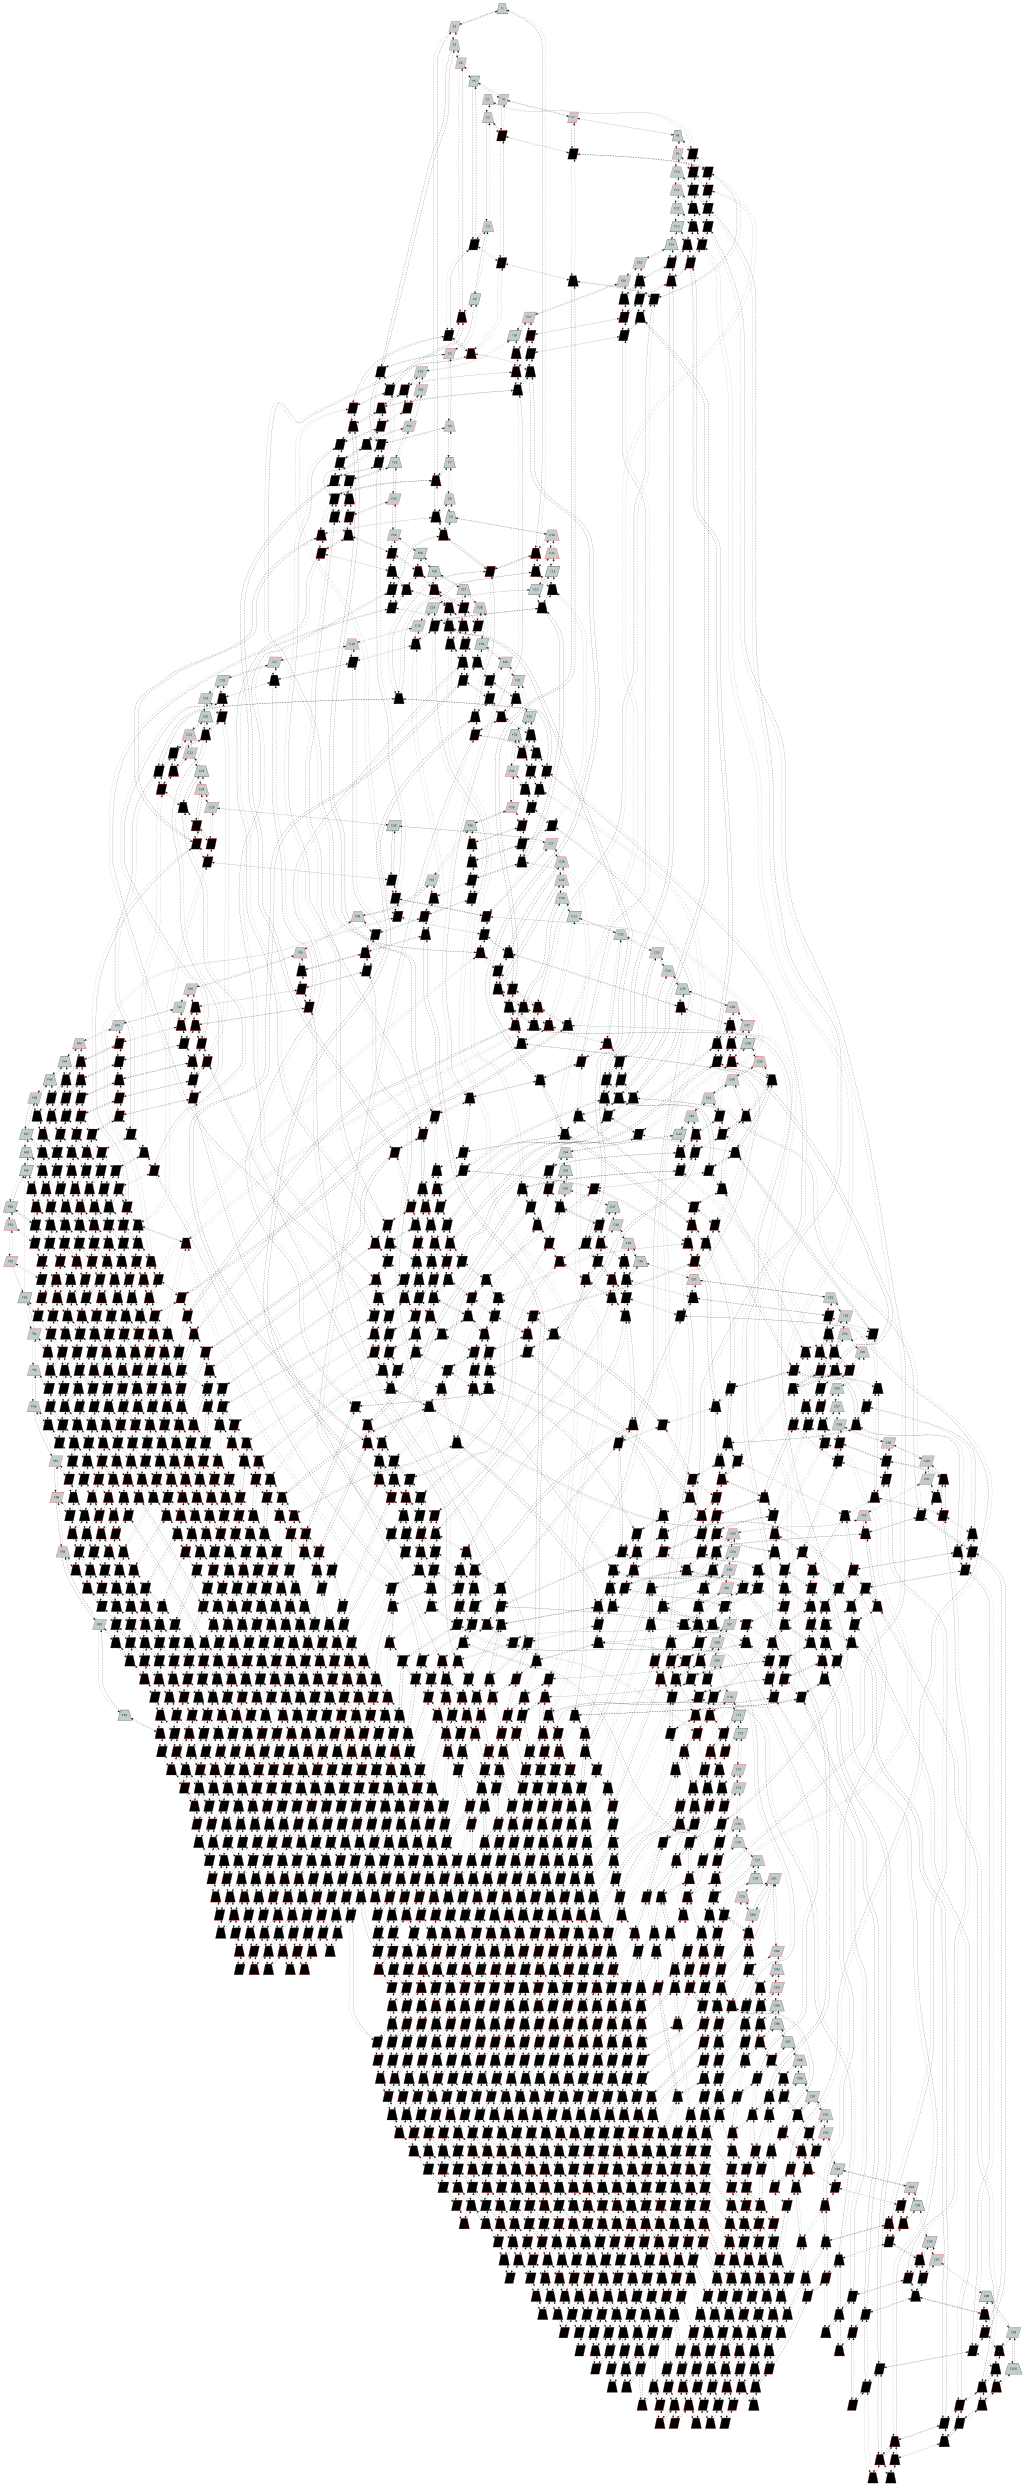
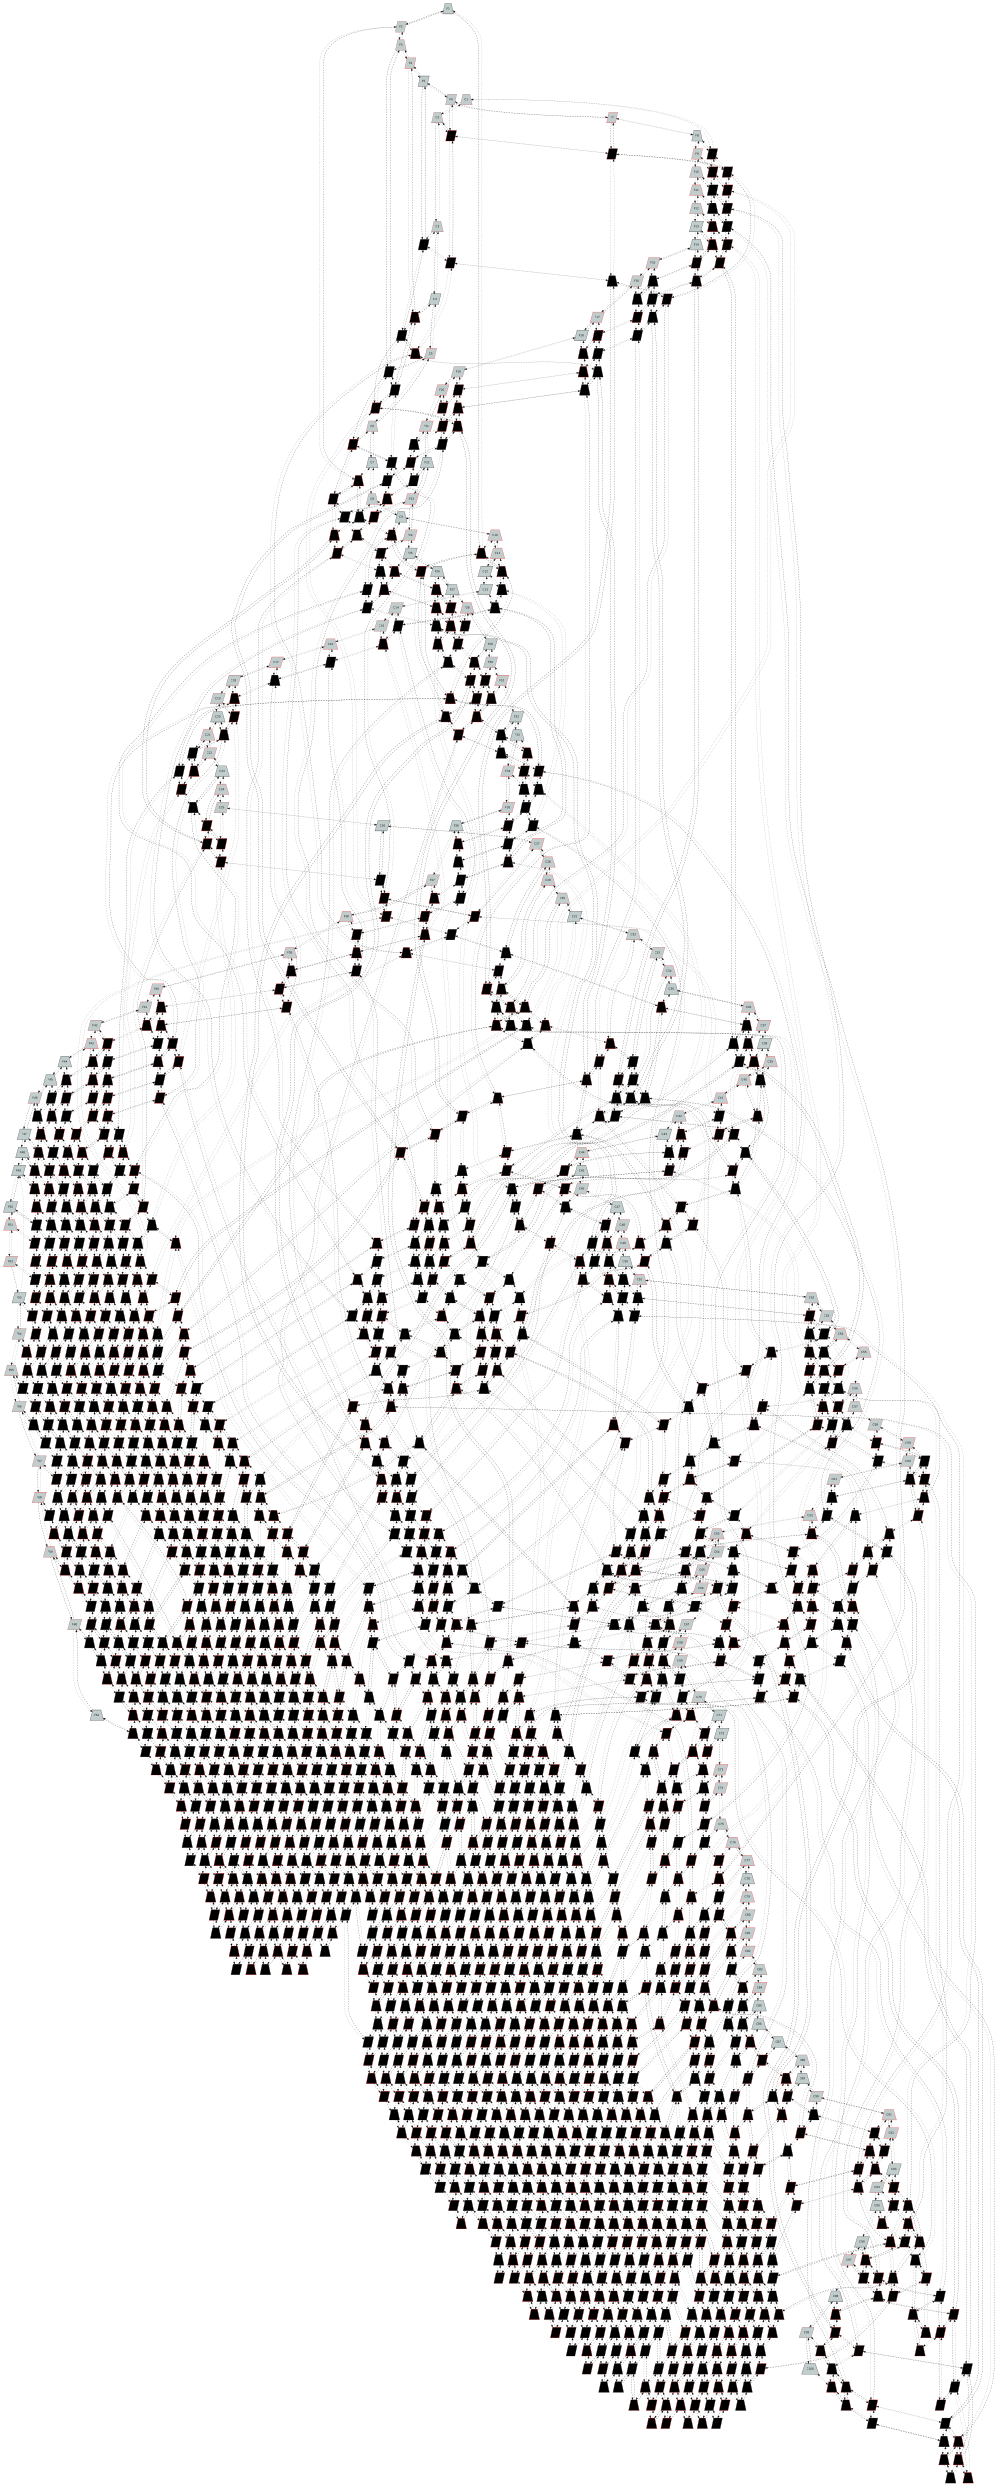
node "F56": shape trapezium -> parallelogram
edge "C58" -> "C57": removed
edge "C79" -> "C81": now "C79" -> "C78"
